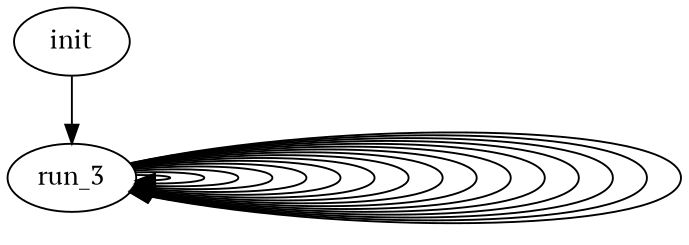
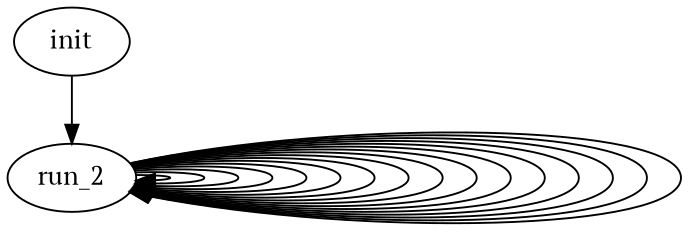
node "run_3": label "run_3" -> "run_2"
